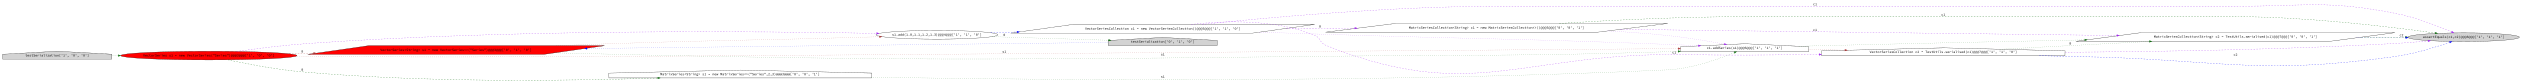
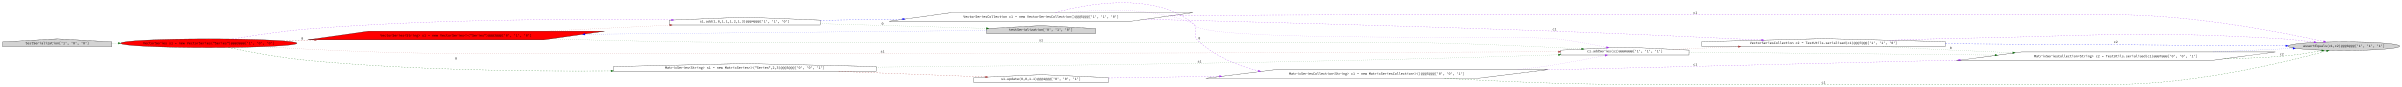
node "s1.add(1.0,1.1,1.2,1.3)@@@4@@@['1', '1', '0']": shape ellipse -> house
node "s1.update(0,0,1.1)@@@4@@@['0', '0', '1']": added
